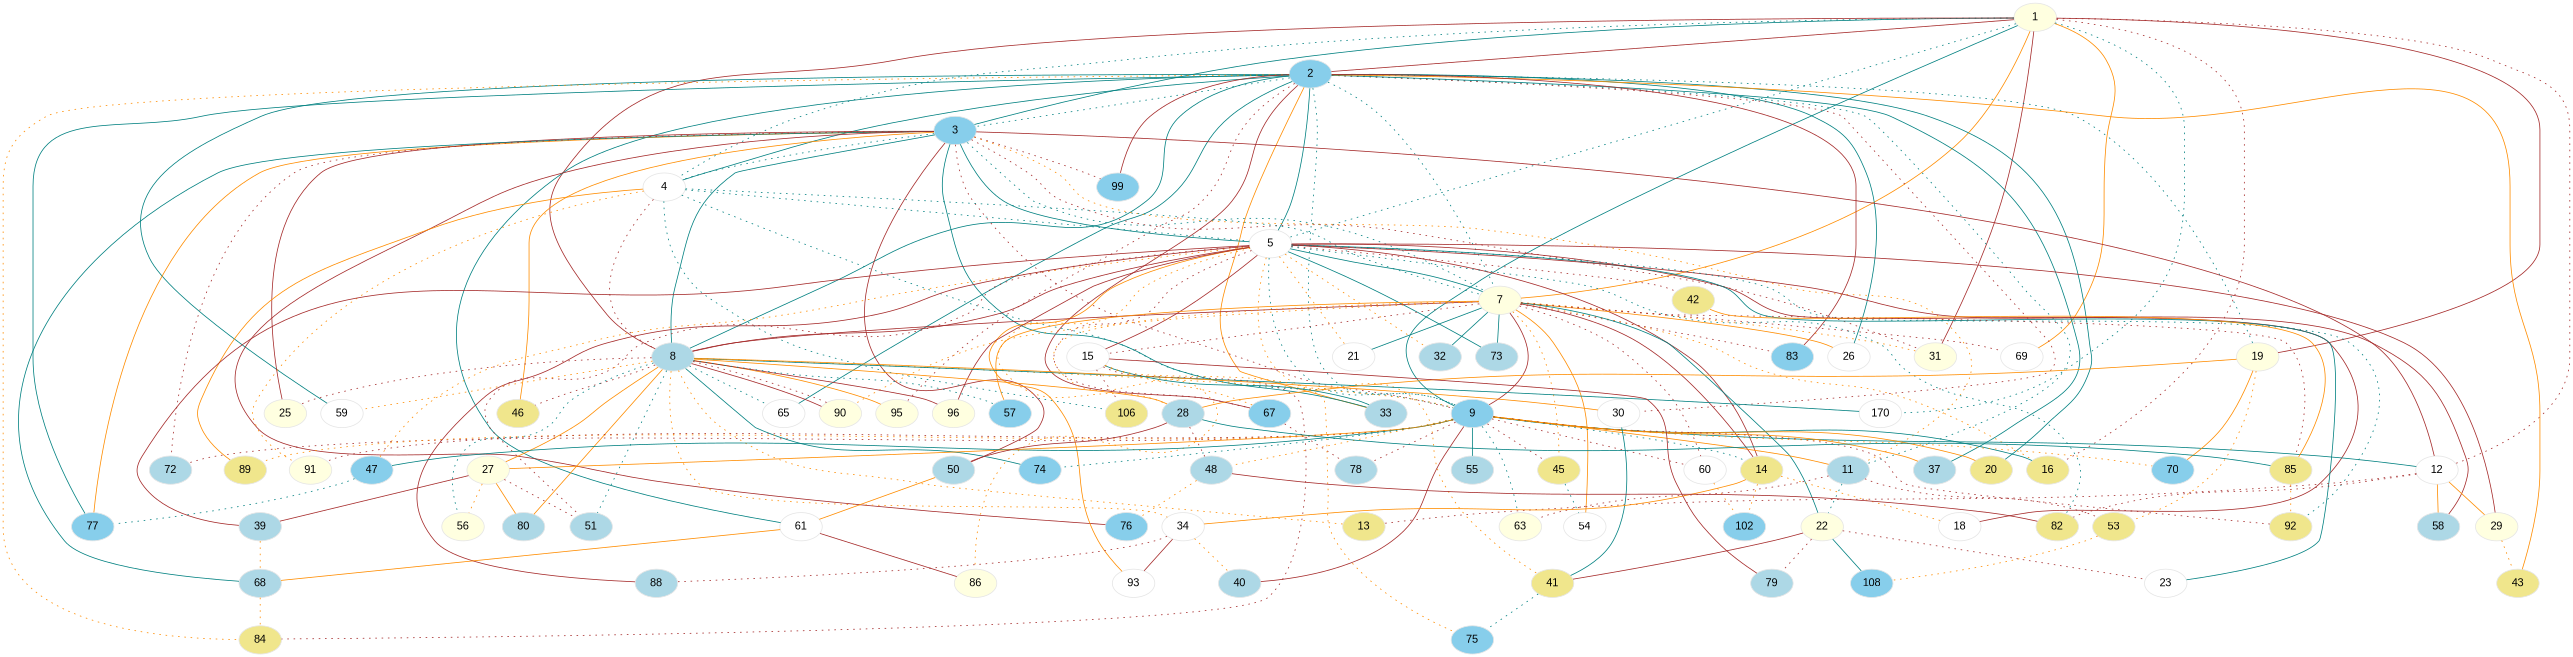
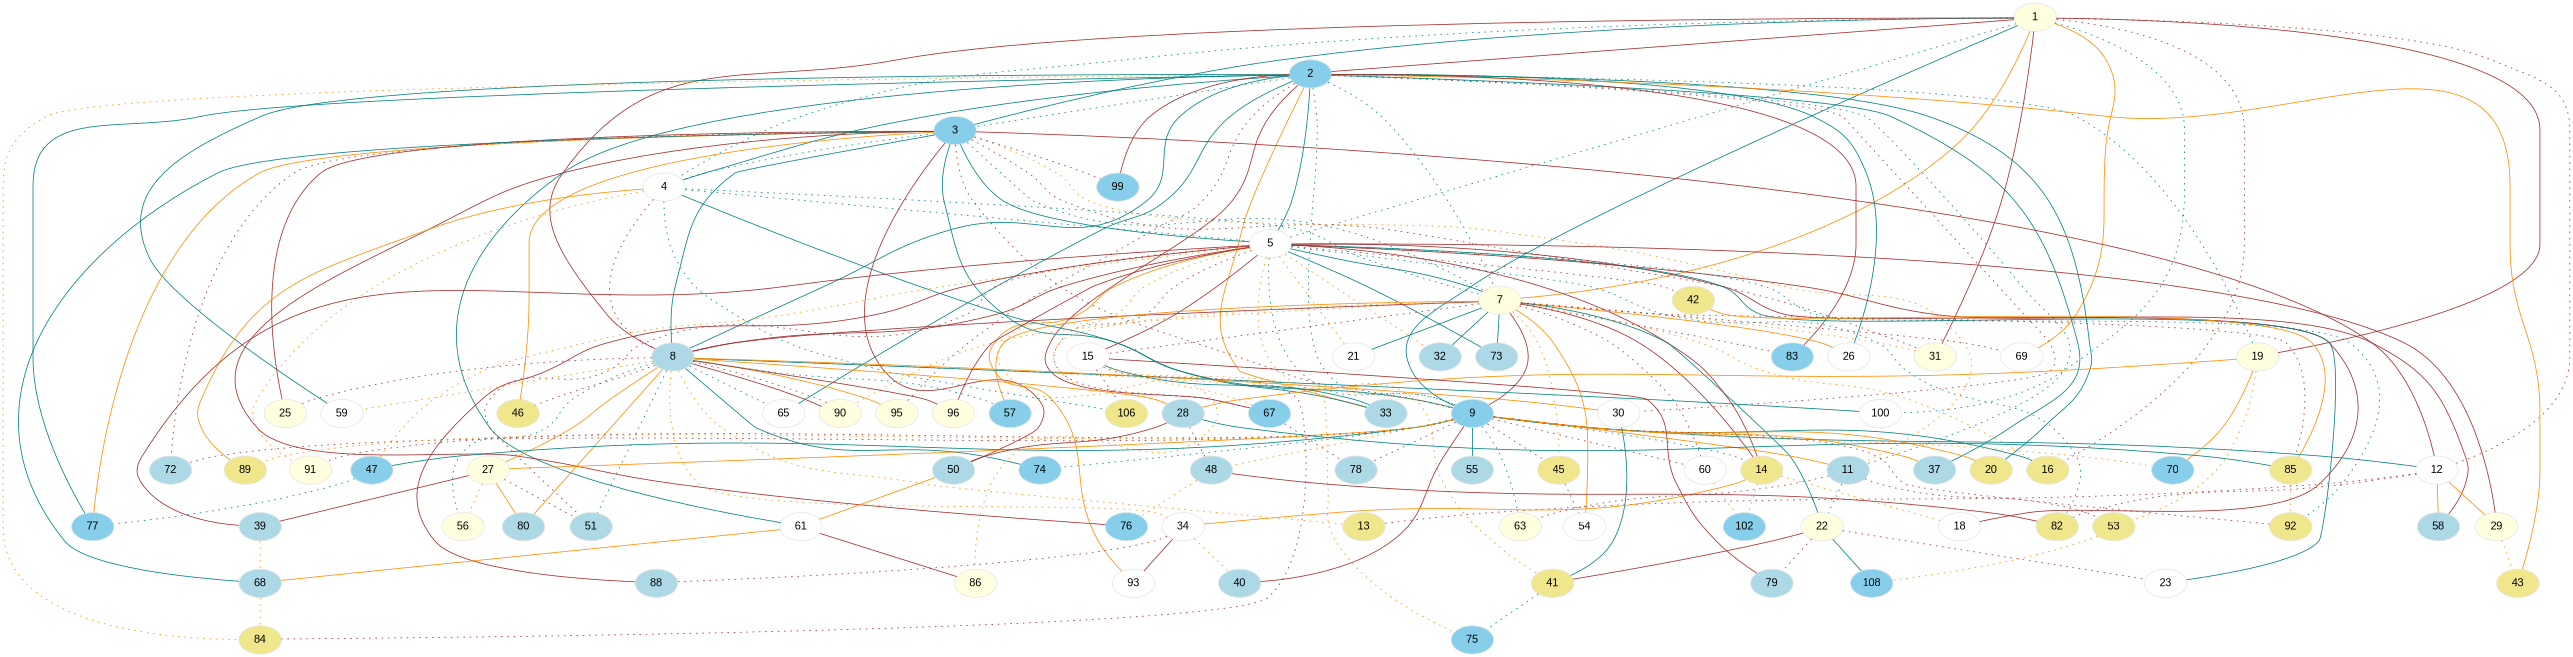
edge "4" -- "9": style dotted -> solid
node "170": label "170" -> "100"
